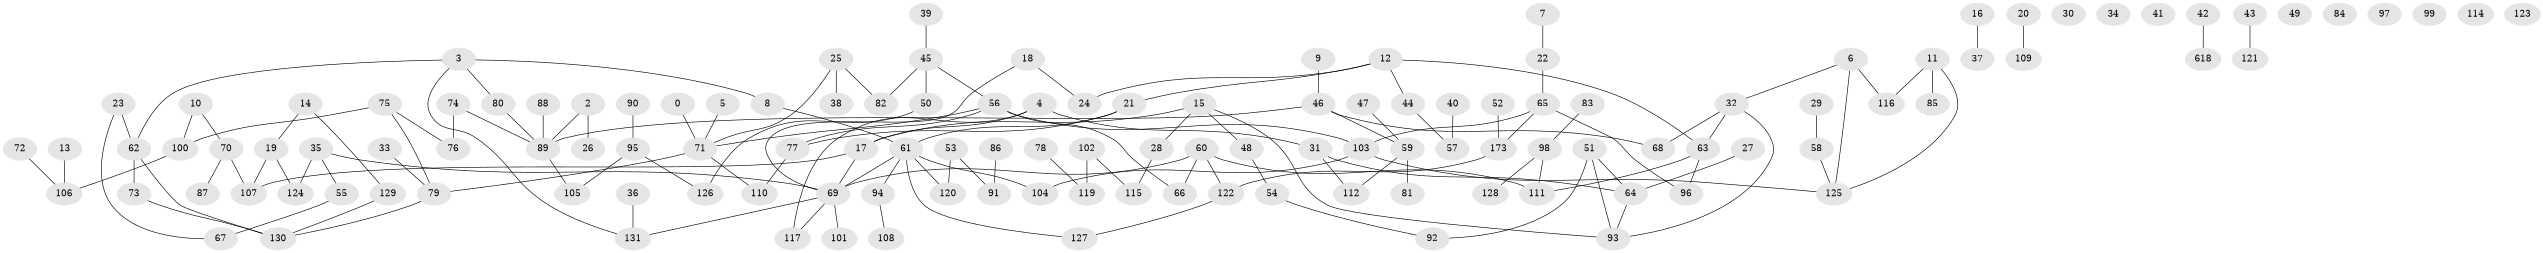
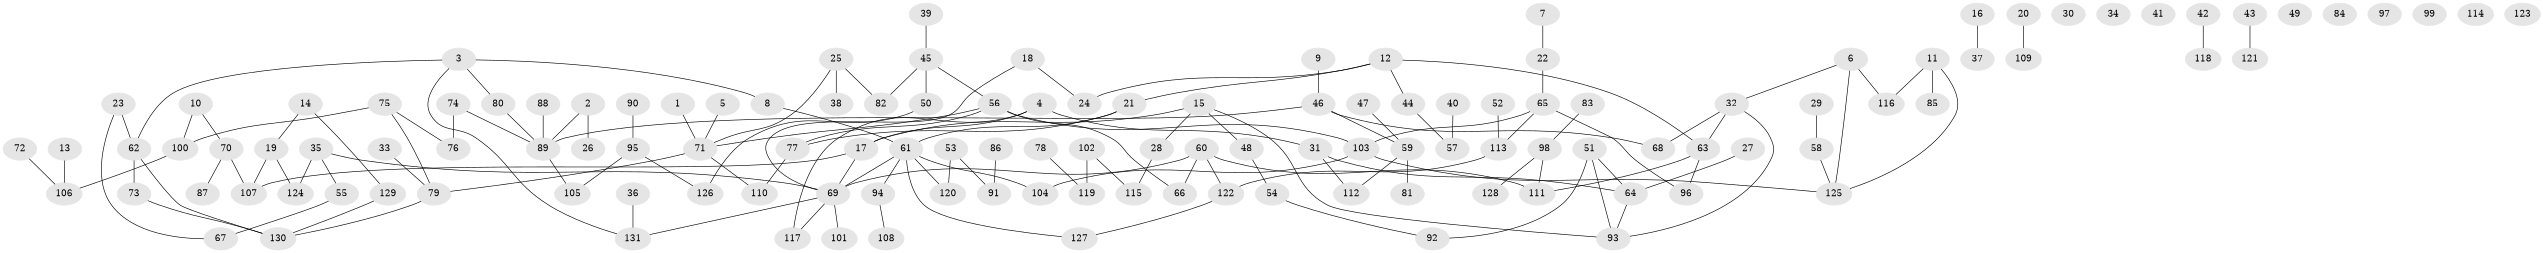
node "618": label "618" -> "118"
node "0": label "0" -> "1"
node "173": label "173" -> "113"
